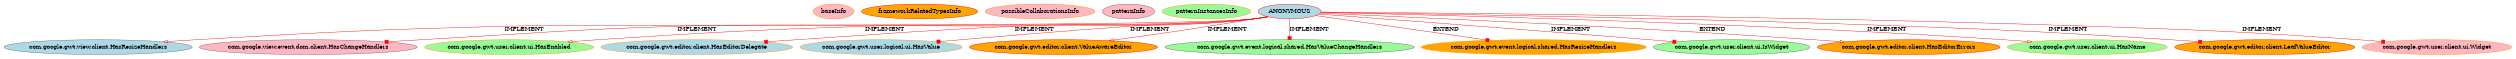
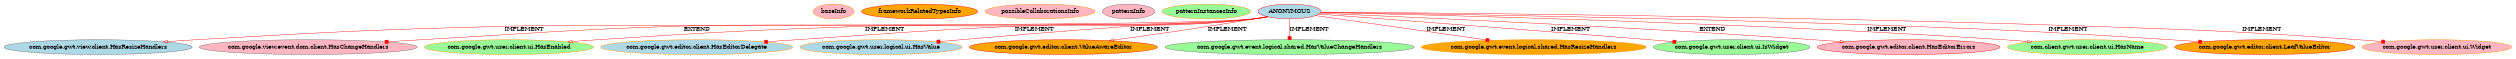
edge "ANONYMOUS" -> "com.google.view.event.dom.client.HasChangeHandlers": label "IMPLEMENT" -> "EXTEND"
edge "ANONYMOUS" -> "com.google.gwt.event.logical.shared.HasResizeHandlers": label "EXTEND" -> "IMPLEMENT"
node "com.google.gwt.editor.client.HasEditorErrors": fillcolor orange -> lightpink
node "com.google.gwt.user.client.ui.HasName": label "com.google.gwt.user.client.ui.HasName" -> "com.client.gwt.user.client.ui.HasName"
